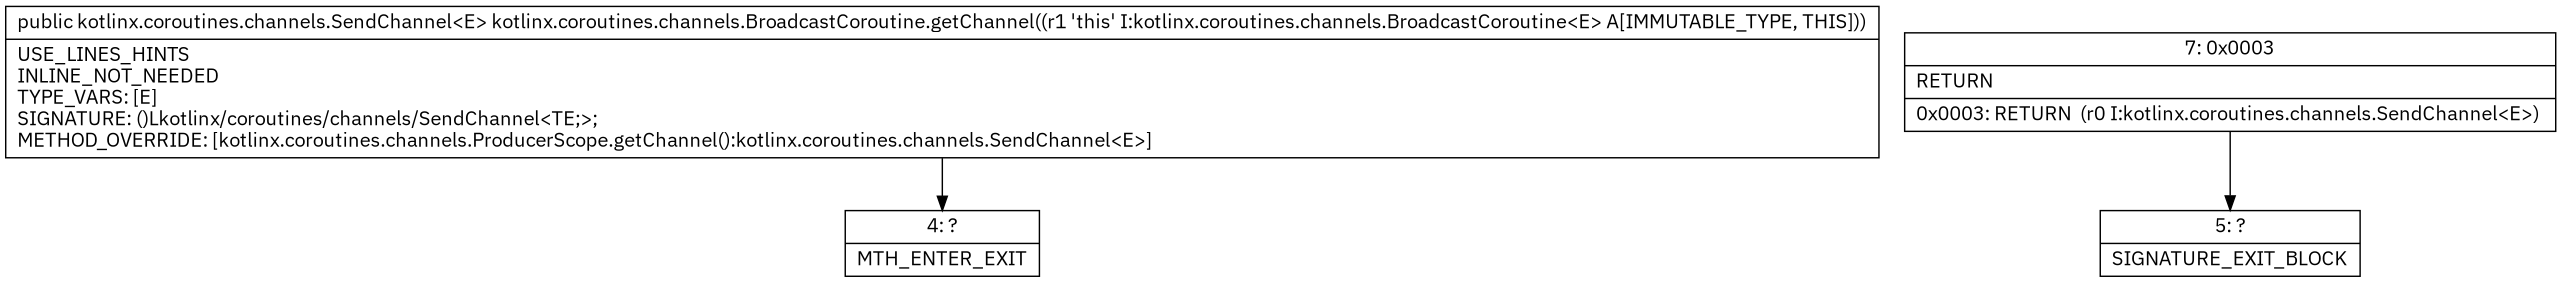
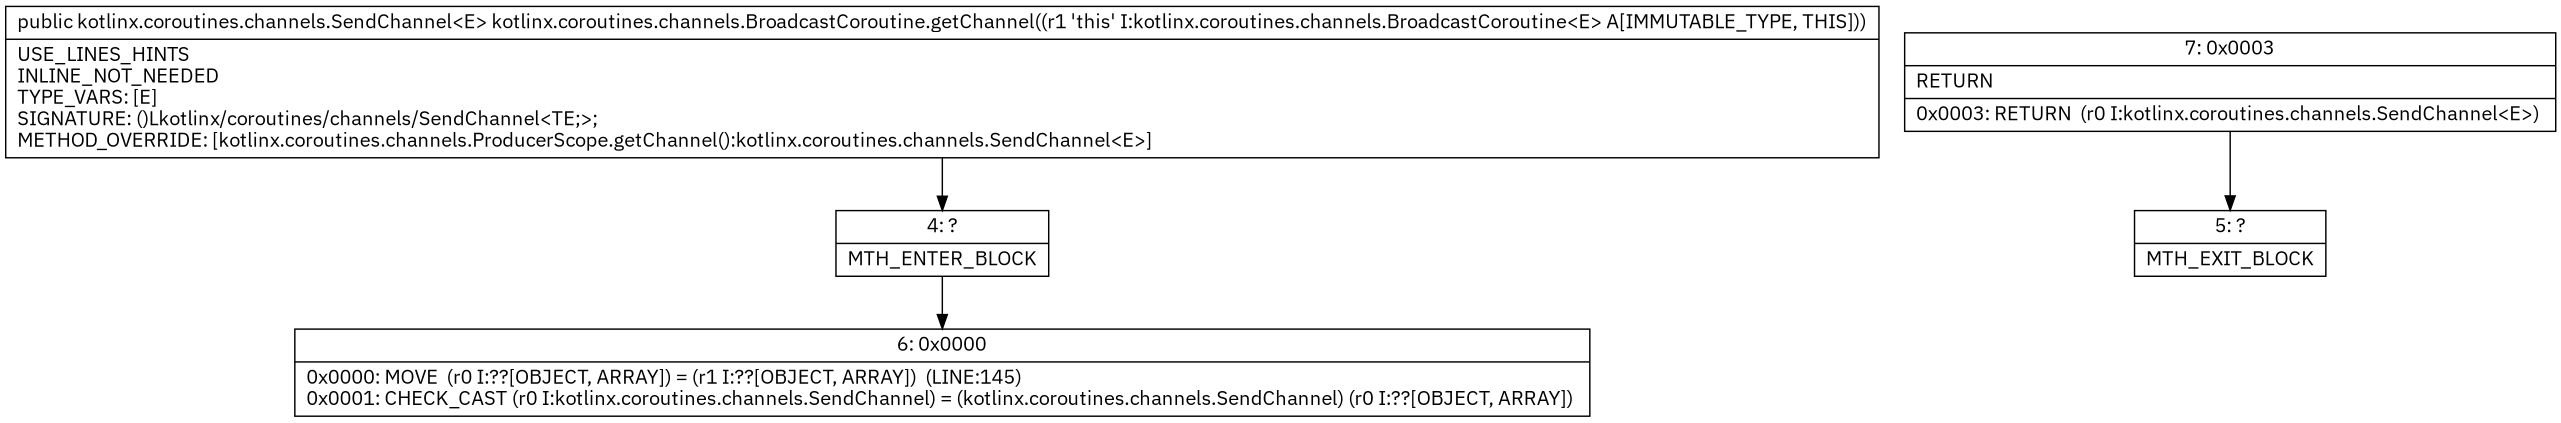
node "4: ?": text "MTH_ENTER_EXIT" -> "MTH_ENTER_BLOCK"
node "5: ?": text "SIGNATURE_EXIT_BLOCK" -> "MTH_EXIT_BLOCK"
node "6: 0x0000": added
